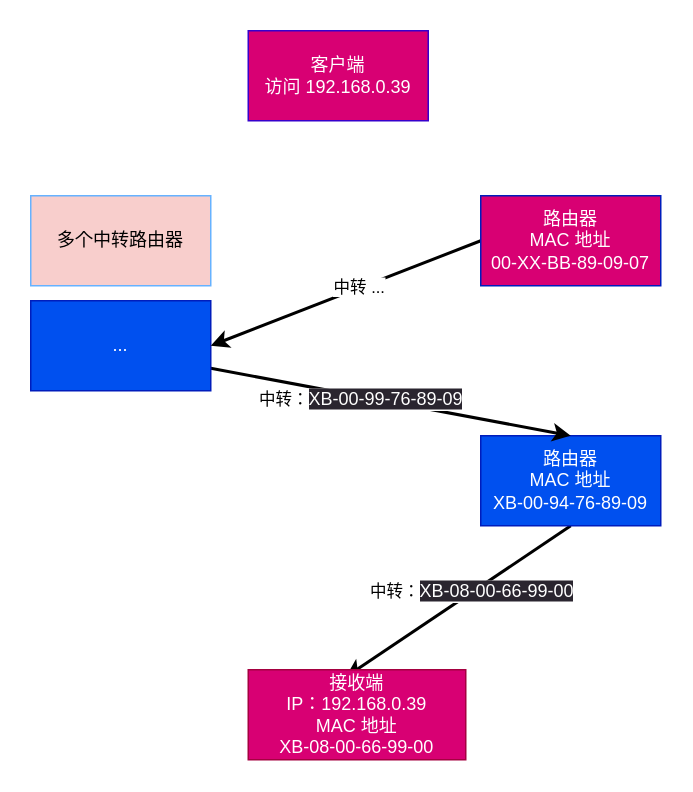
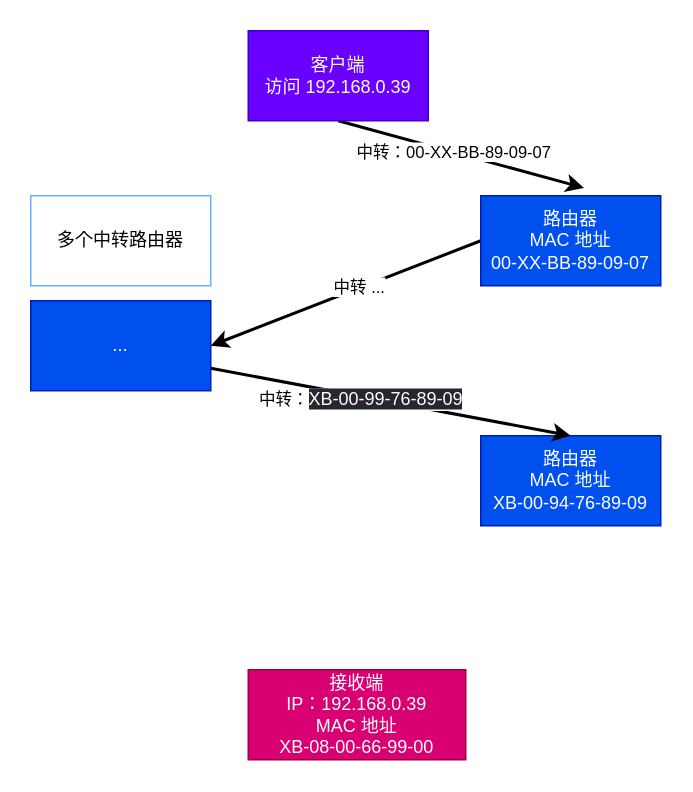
node "客户端 访问 192.168.0.39": fillcolor #d80073 -> #6a00ff
edge "客户端 访问 192.168.0.39" -> "路由器 MAC 地址 00-XX-BB-89-09-07": added, label "中转：00-XX-BB-89-09-07"
node "多个中转路由器": fillcolor #f8cecc -> #ffffff
node "路由器 MAC 地址 00-XX-BB-89-09-07": fillcolor #d80073 -> #0050ef
edge "路由器 MAC 地址 XB-00-94-76-89-09" -> "接收端 IP：192.168.0.39 MAC 地址 XB-08-00-66-99-00": removed, label "中转：XB-08-00-66-99-00"
